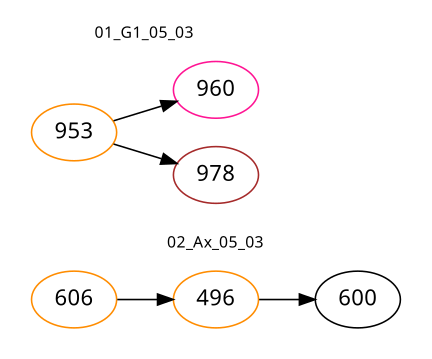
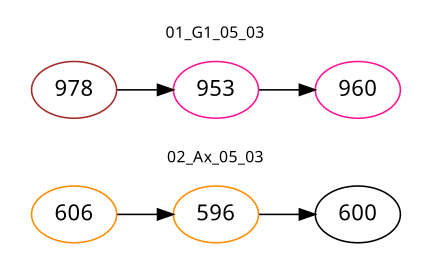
node "953": color darkorange -> deeppink
edge "953" -> "978": reversed
node "496": label "496" -> "596"
